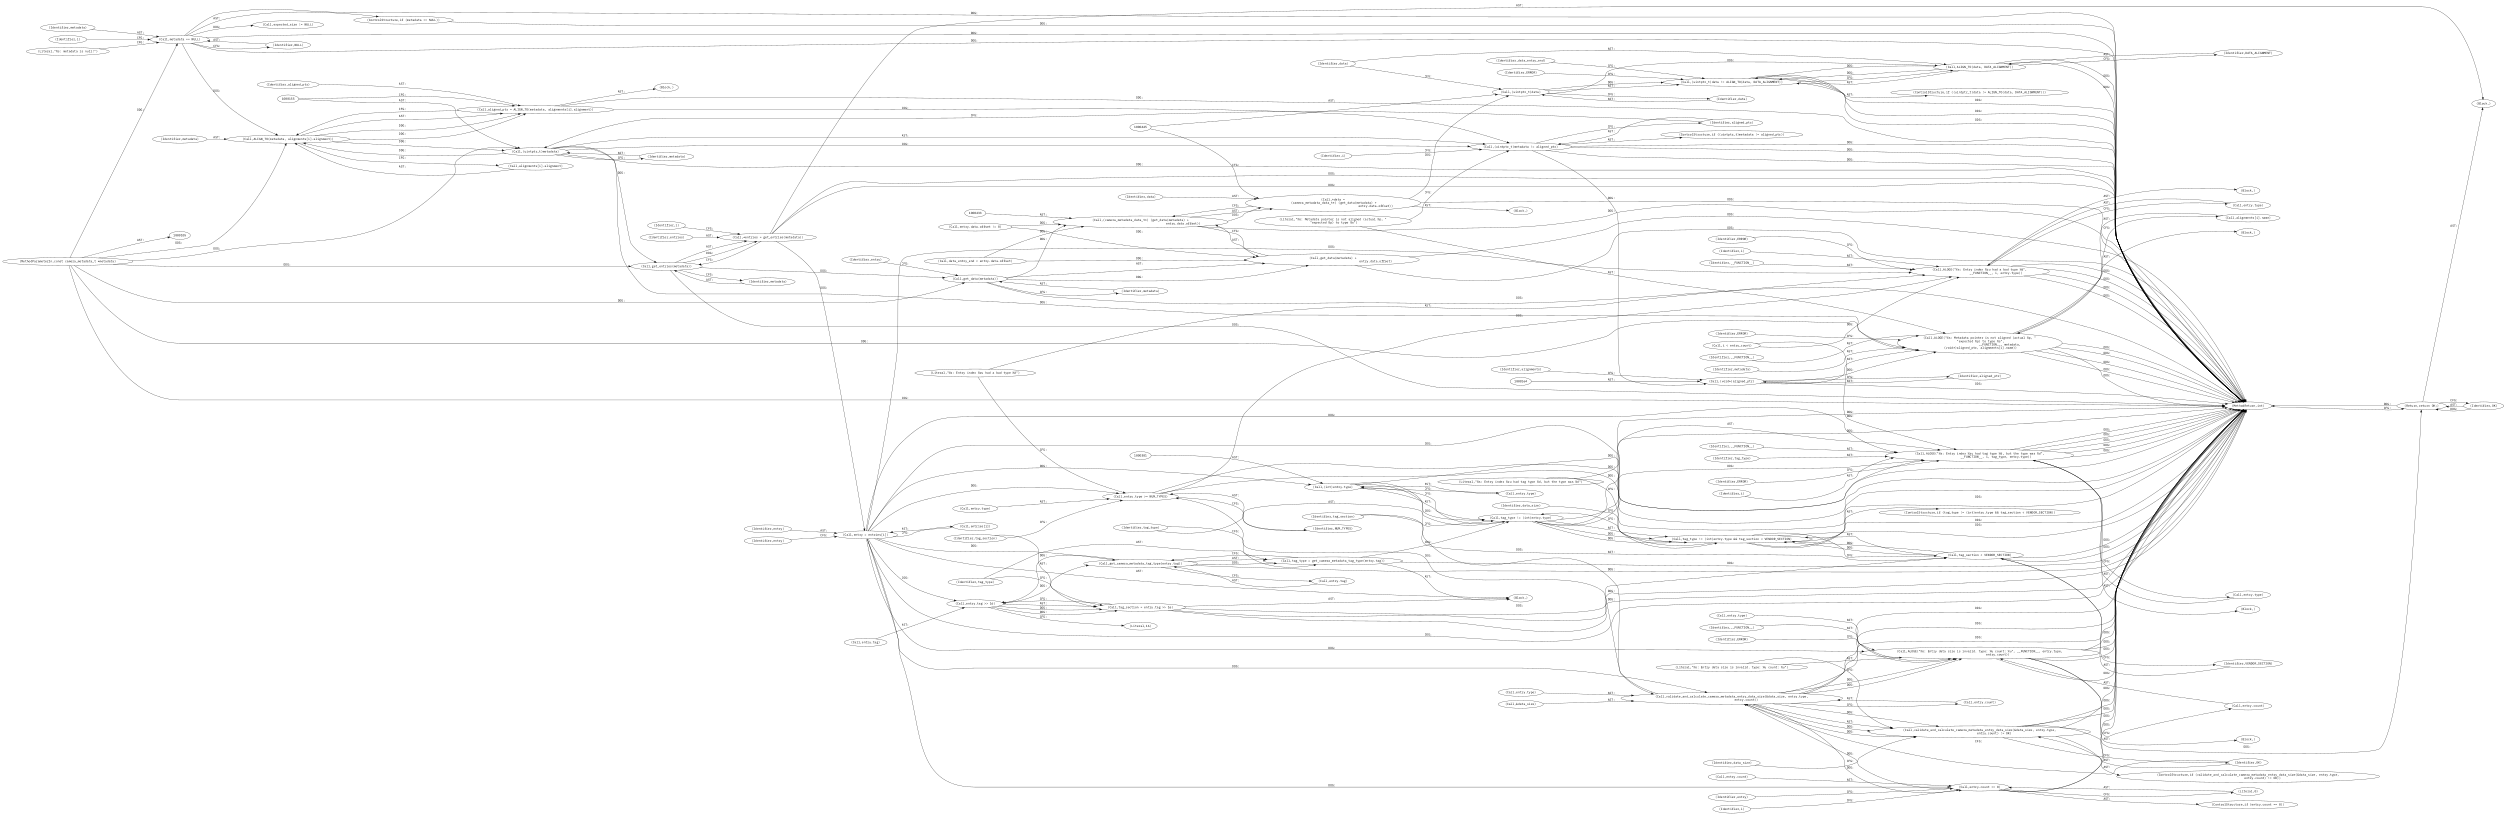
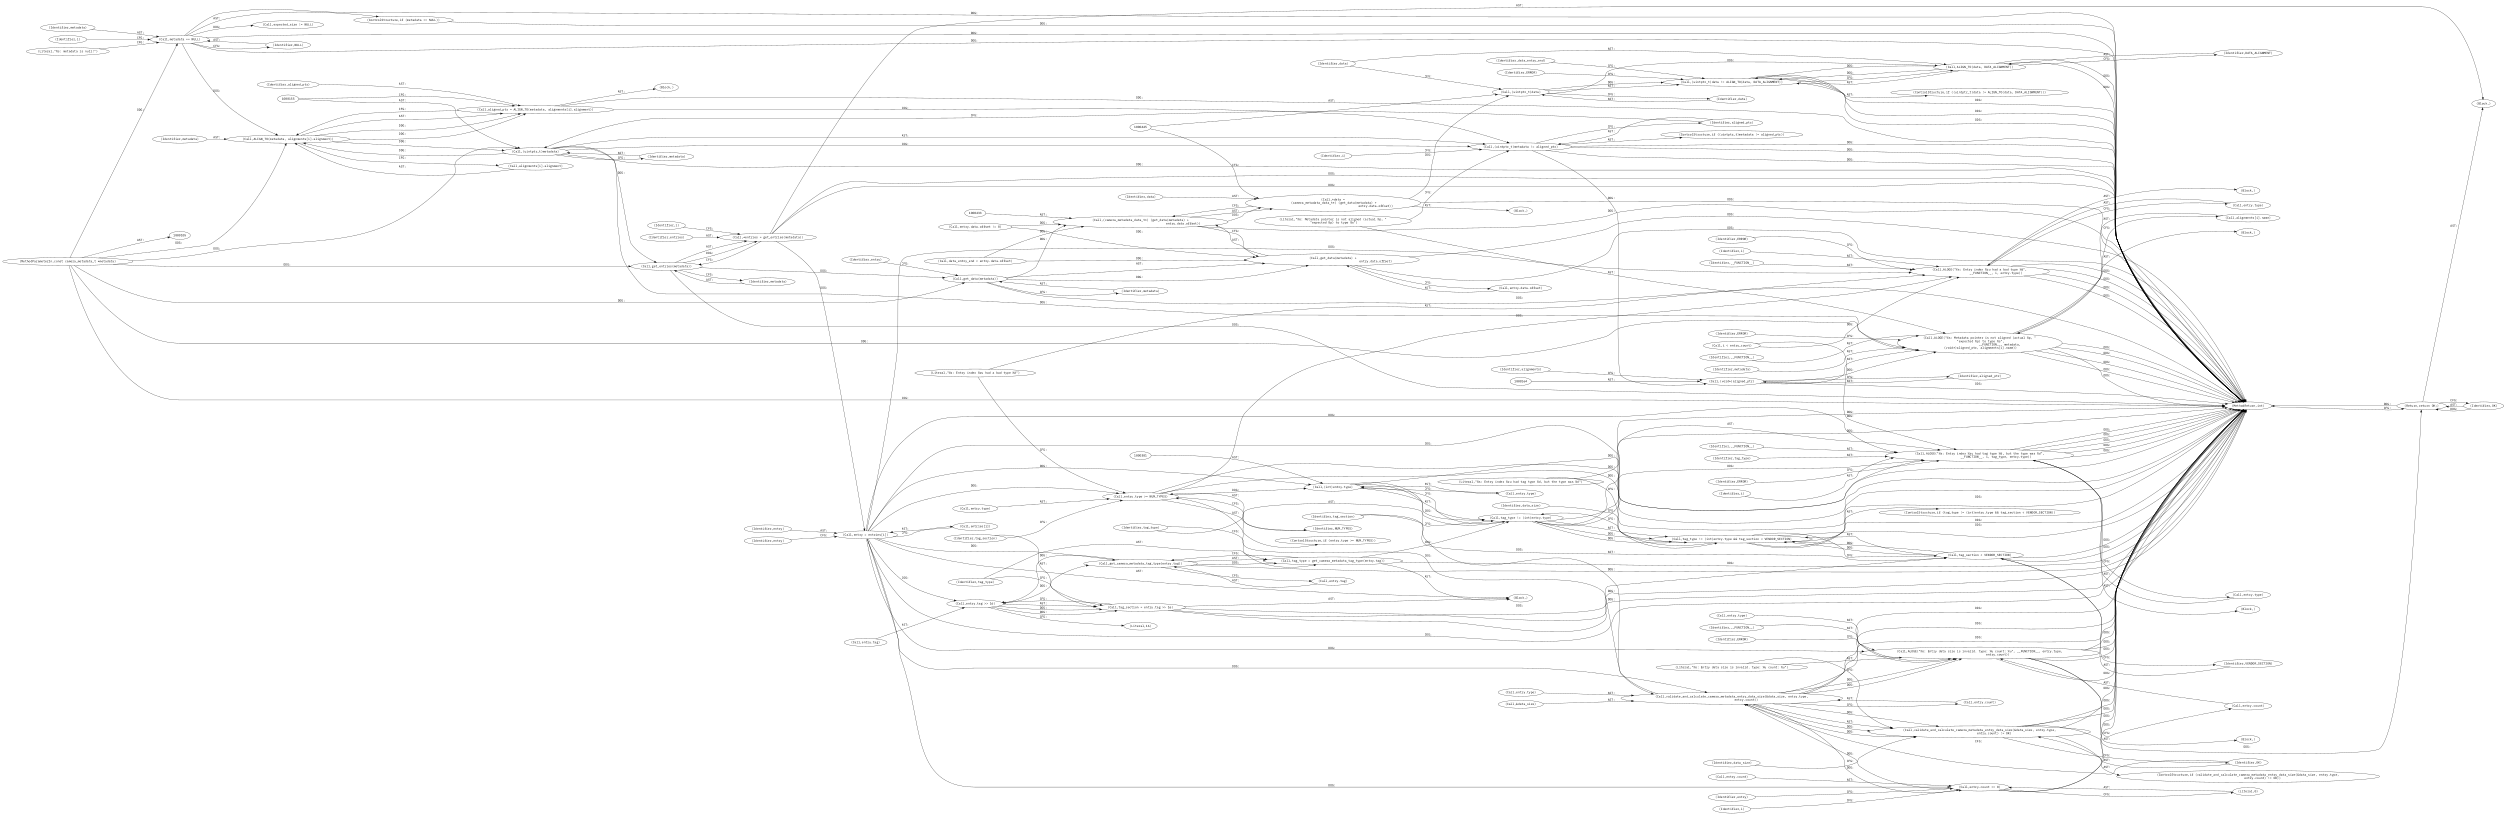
node "(Call,entry.data.offset)": added
edge "(Call,entry.type >= NUM_TYPES)" -> "(Call,(int)entry.type)": added, label "DDG:"
node "(ControlStructure,if (entry.type >= NUM_TYPES))": added
node "(ControlStructure,if (entry.count == 0))": removed
